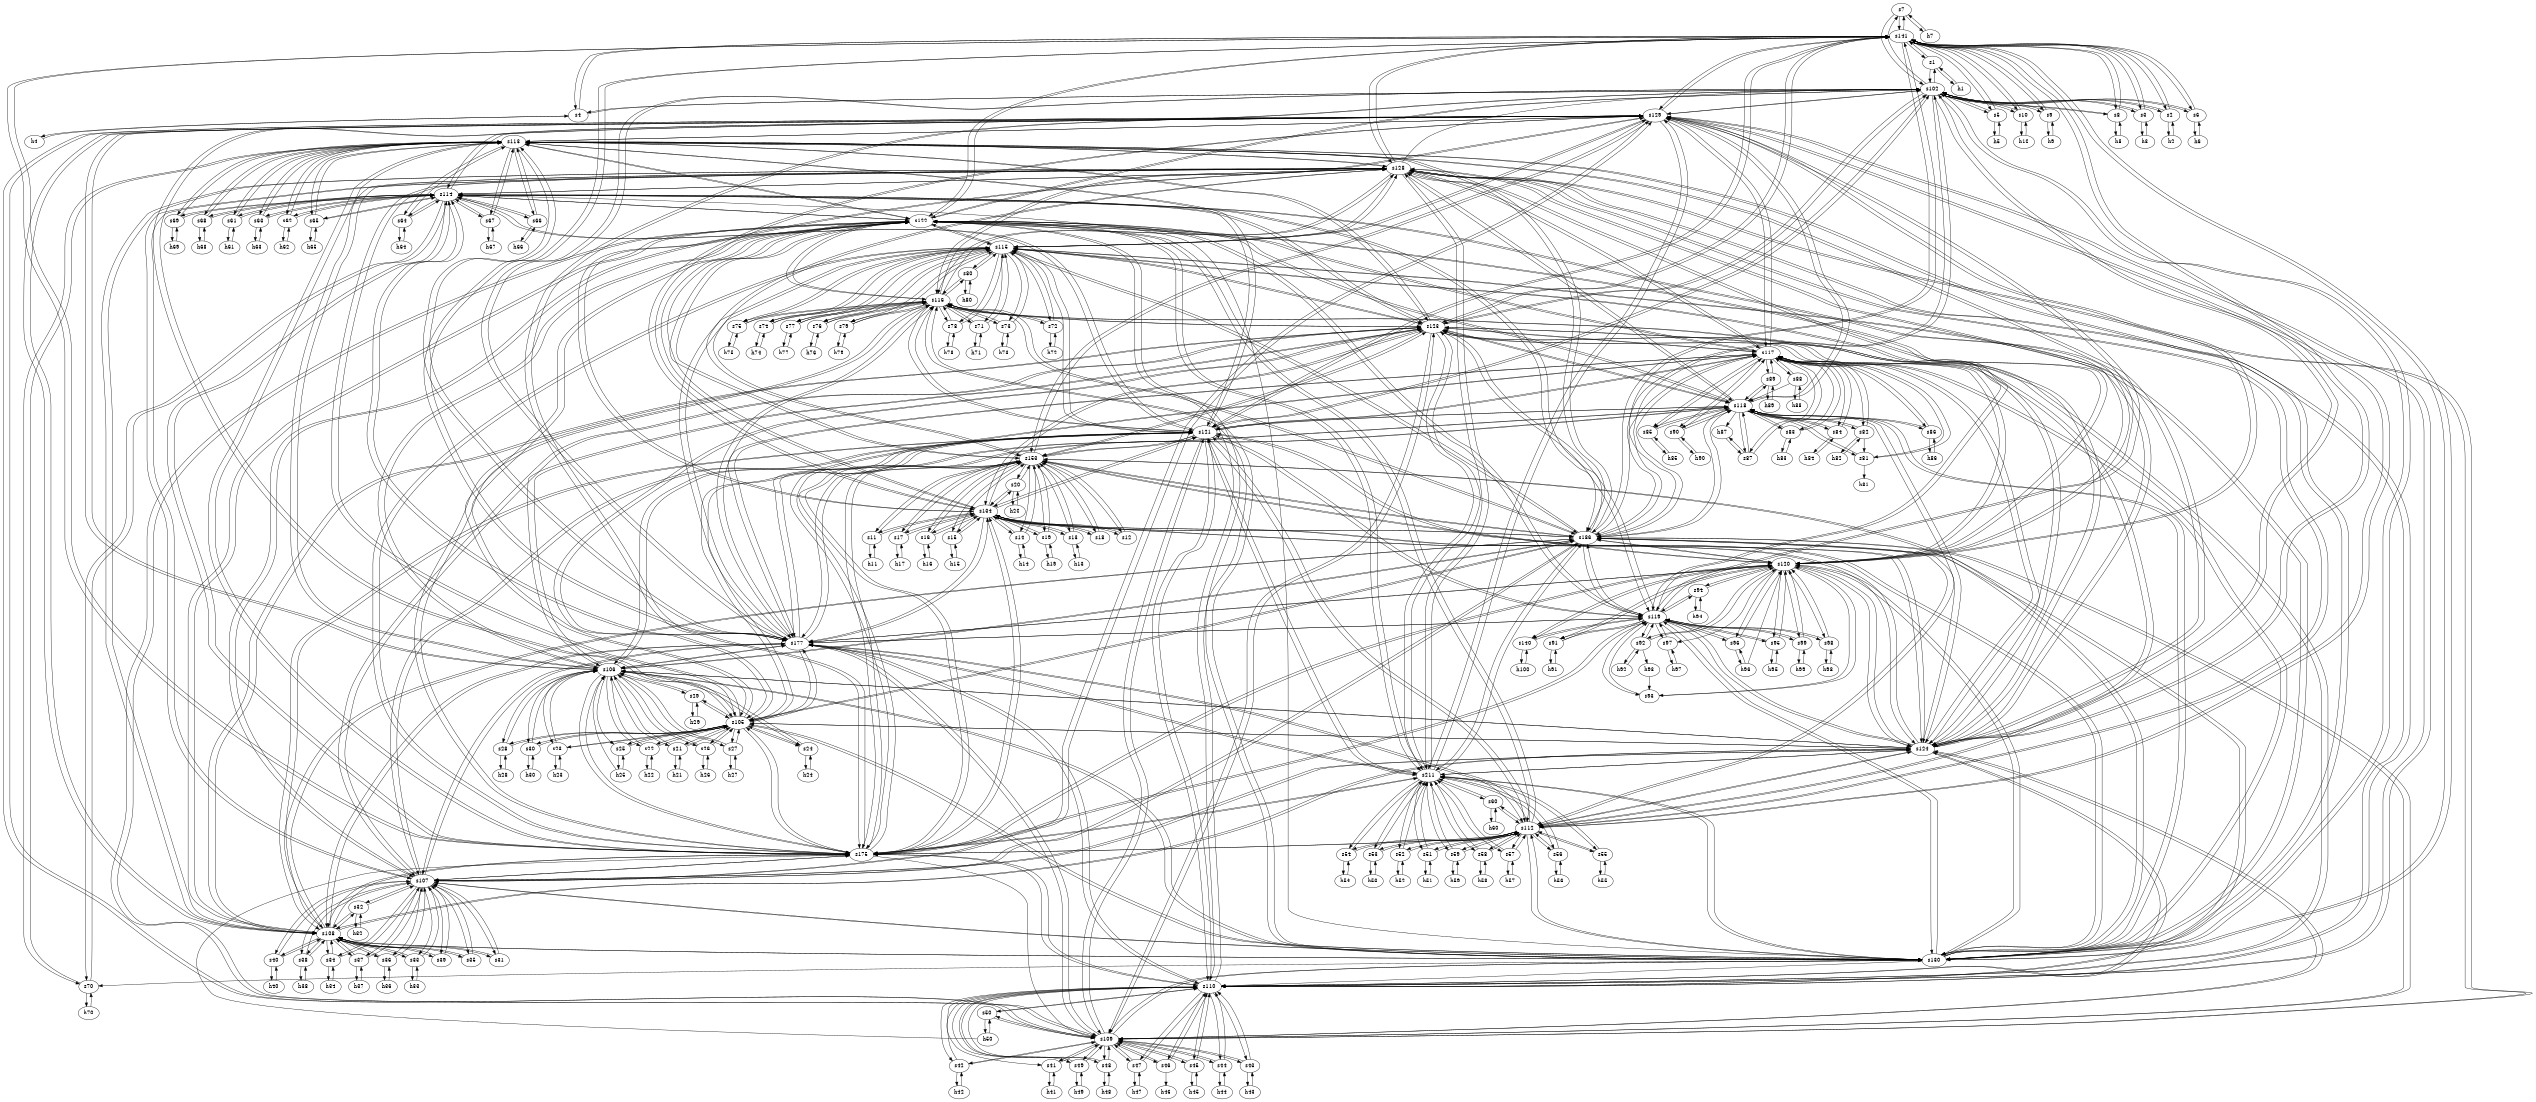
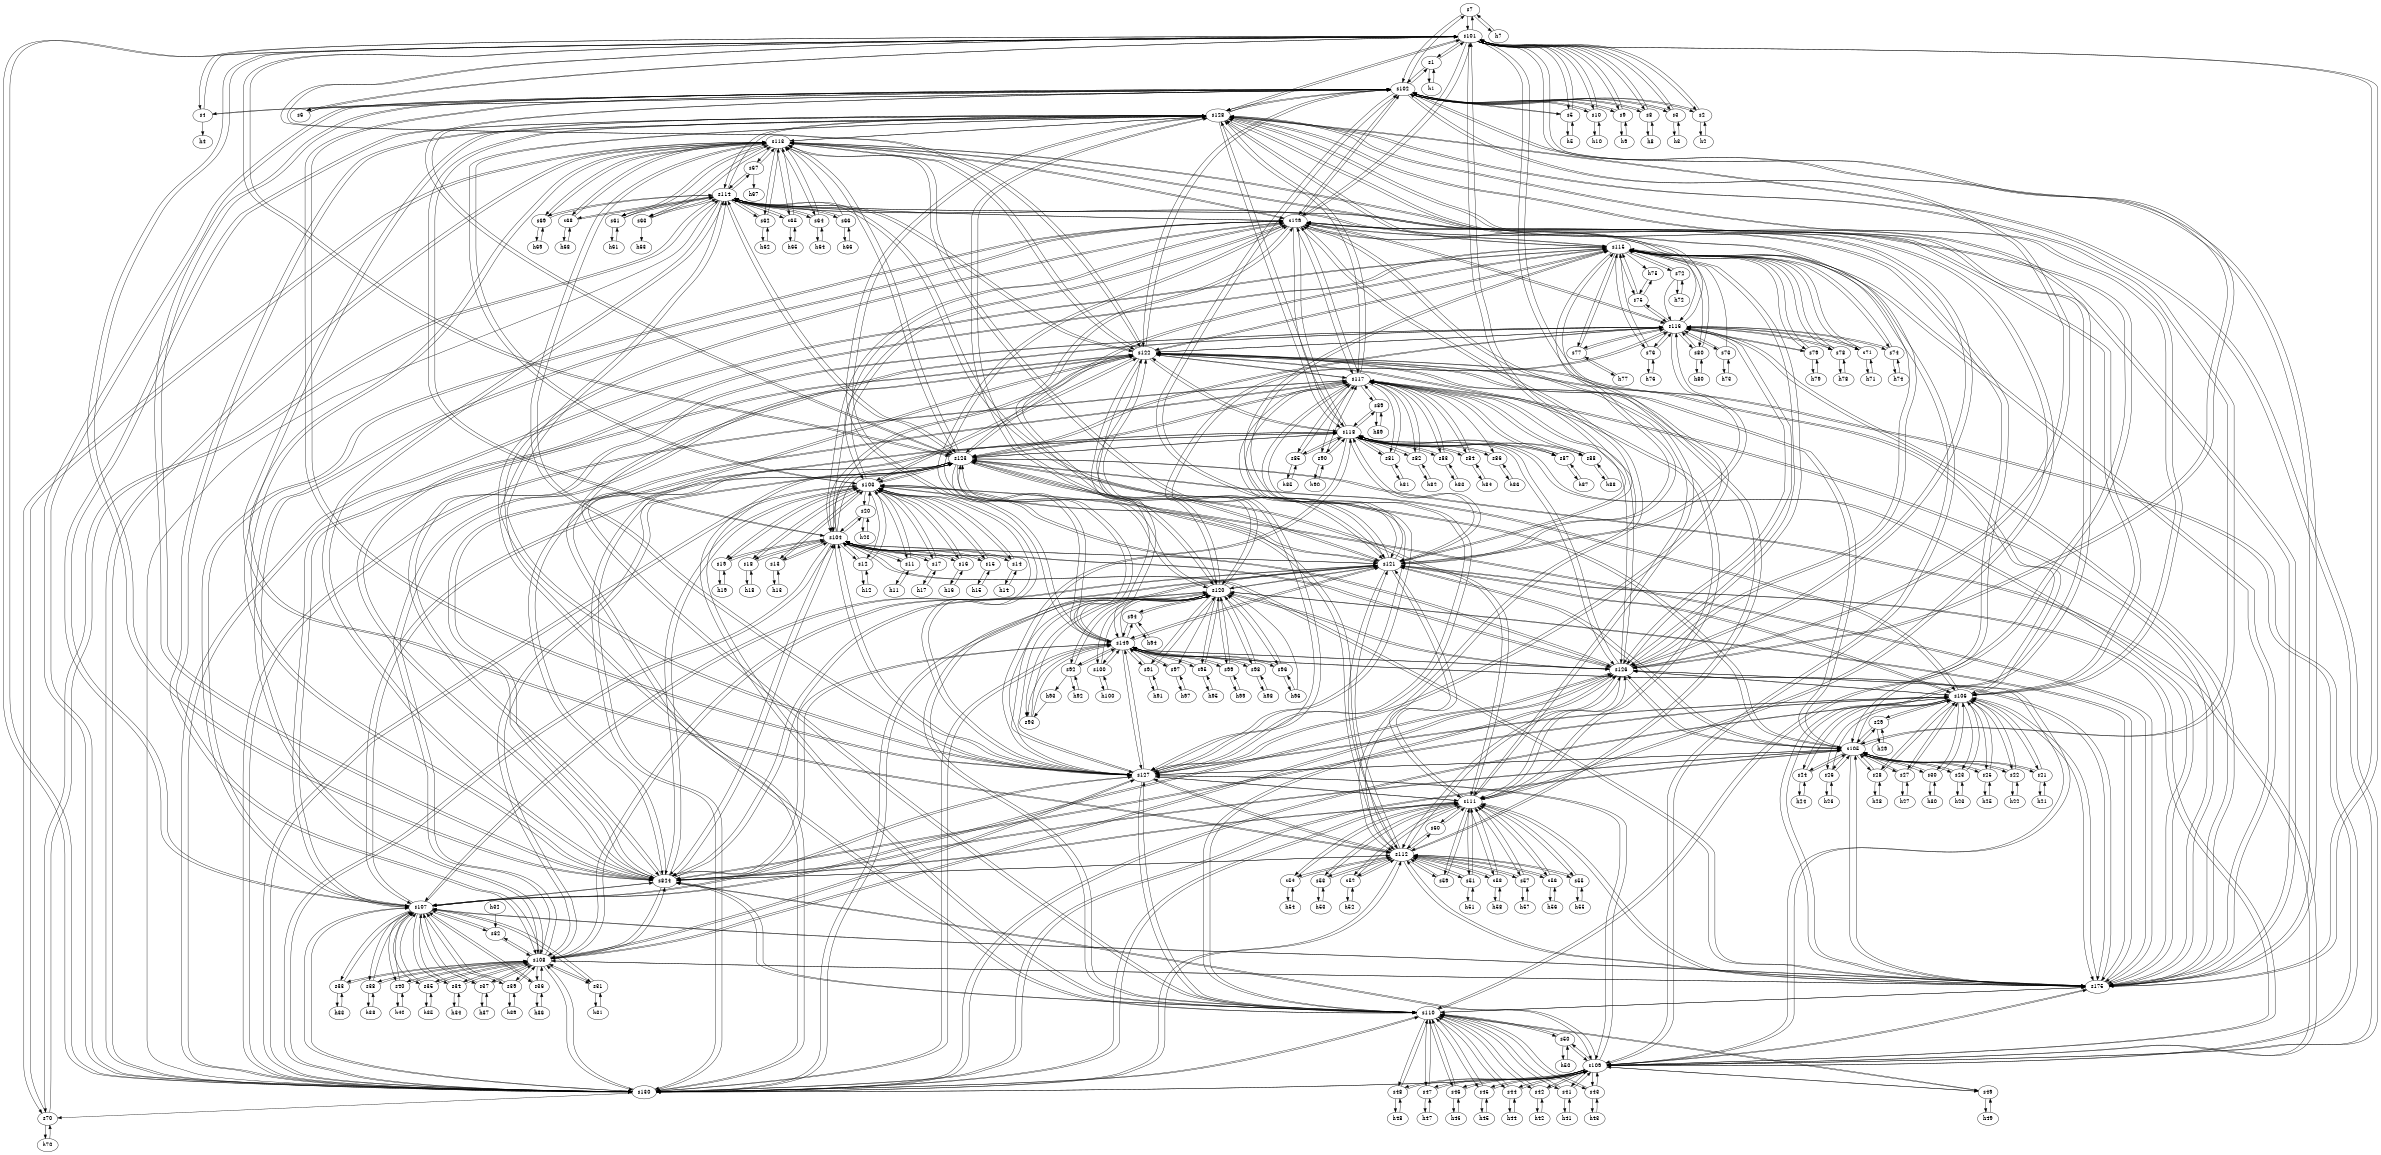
node "s141": label "s141" -> "s101"
edge "s102" -> "s128": added
edge "h4" -> "s4": removed
node "h6": removed
edge "s113" -> "s66": removed
edge "h63" -> "s63": removed
edge "h67" -> "s67": removed
edge "s115" -> "s73": now "s115" -> "h75"
edge "s116" -> "s72": removed
edge "s86" -> "s117": removed
edge "s118" -> "h87": now "s118" -> "s88"
edge "s82" -> "s81": now "h81" -> "s81"
node "s153": label "s153" -> "s103"
node "s134": label "s134" -> "s104"
node "s186": label "s186" -> "s126"
node "h18": added
node "h12": added
node "s119": label "s119" -> "s149"
node "s177": label "s177" -> "s127"
node "s140": label "s140" -> "s100"
edge "h25" -> "s106": now "s25" -> "s106"
node "s124": label "s124" -> "s824"
node "s211": label "s211" -> "s111"
node "h60": removed
node "h59": removed
edge "s32" -> "h32": removed
edge "h50" -> "s175": now "s109" -> "s175"
node "h35": added
node "h39": added
node "h31": added
edge "s41" -> "s110": added
edge "s110" -> "s130": added
edge "h46" -> "s46": added
